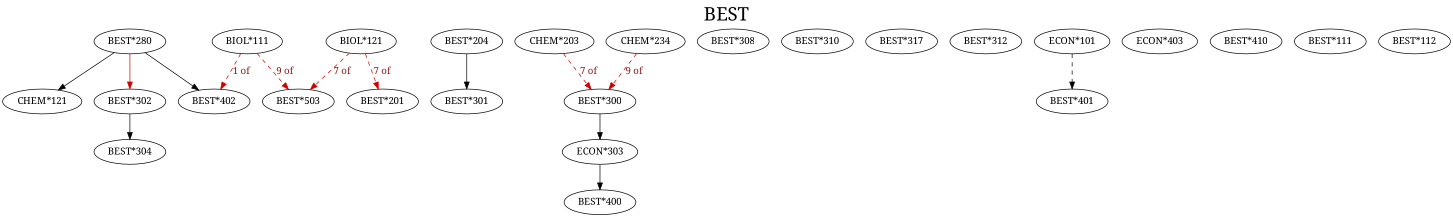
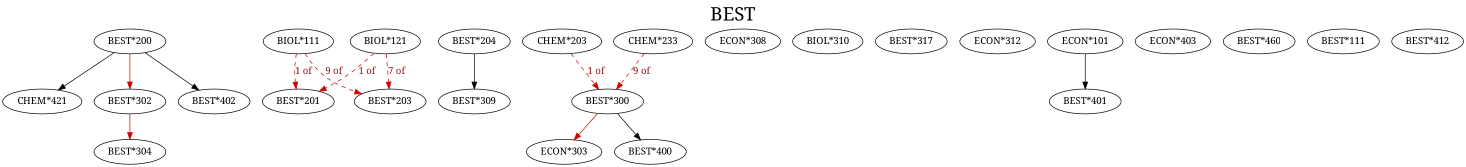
node "BEST*280": label "BEST*280" -> "BEST*200"
node "CHEM*234": label "CHEM*234" -> "CHEM*233"
node "BEST*308": label "BEST*308" -> "ECON*308"
node "BEST*310": label "BEST*310" -> "BIOL*310"
node "BEST*312": label "BEST*312" -> "ECON*312"
node "BEST*410": label "BEST*410" -> "BEST*460"
node "BEST*112": label "BEST*112" -> "BEST*412"
edge "BIOL*111" -> "BEST*402": now "BIOL*111" -> "BEST*201"
edge "ECON*101" -> "BEST*401": style dashed -> solid
edge "BIOL*121" -> "BEST*201": label "7 of" -> "1 of"
edge "CHEM*203" -> "BEST*300": label "7 of" -> "1 of"
node "CHEM*121": label "CHEM*121" -> "CHEM*421"
node "BEST*503": label "BEST*503" -> "BEST*203"
node "BEST*301": label "BEST*301" -> "BEST*309"
edge "BEST*302" -> "BEST*304": color black -> red3
edge "BEST*300" -> "ECON*303": color black -> red3
edge "ECON*303" -> "BEST*400": now "BEST*300" -> "BEST*400"
